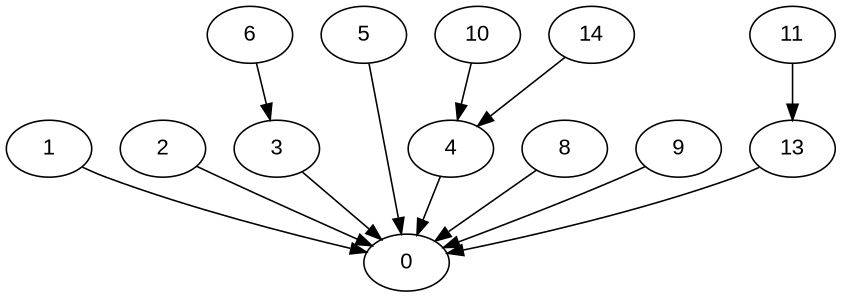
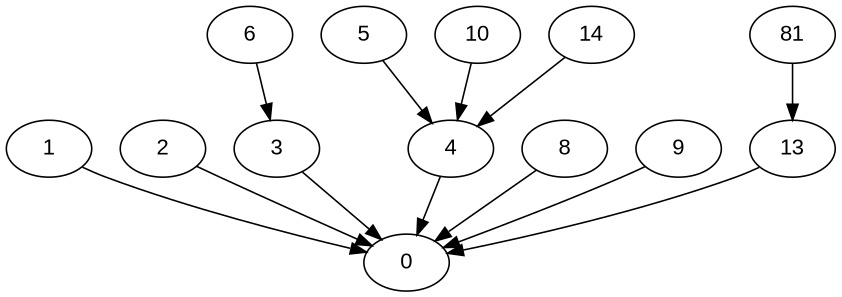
node "11": label "11" -> "81"
edge "5" -> "0": now "5" -> "4"
